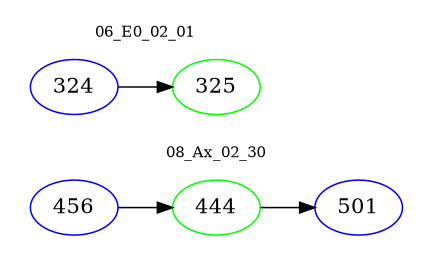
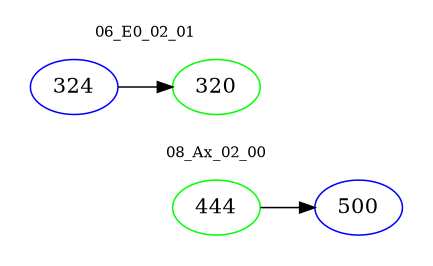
node "325": label "325" -> "320"
cluster "08_Ax_02_30": label "08_Ax_02_30" -> "08_Ax_02_00"
node "456": removed
node "501": label "501" -> "500"
